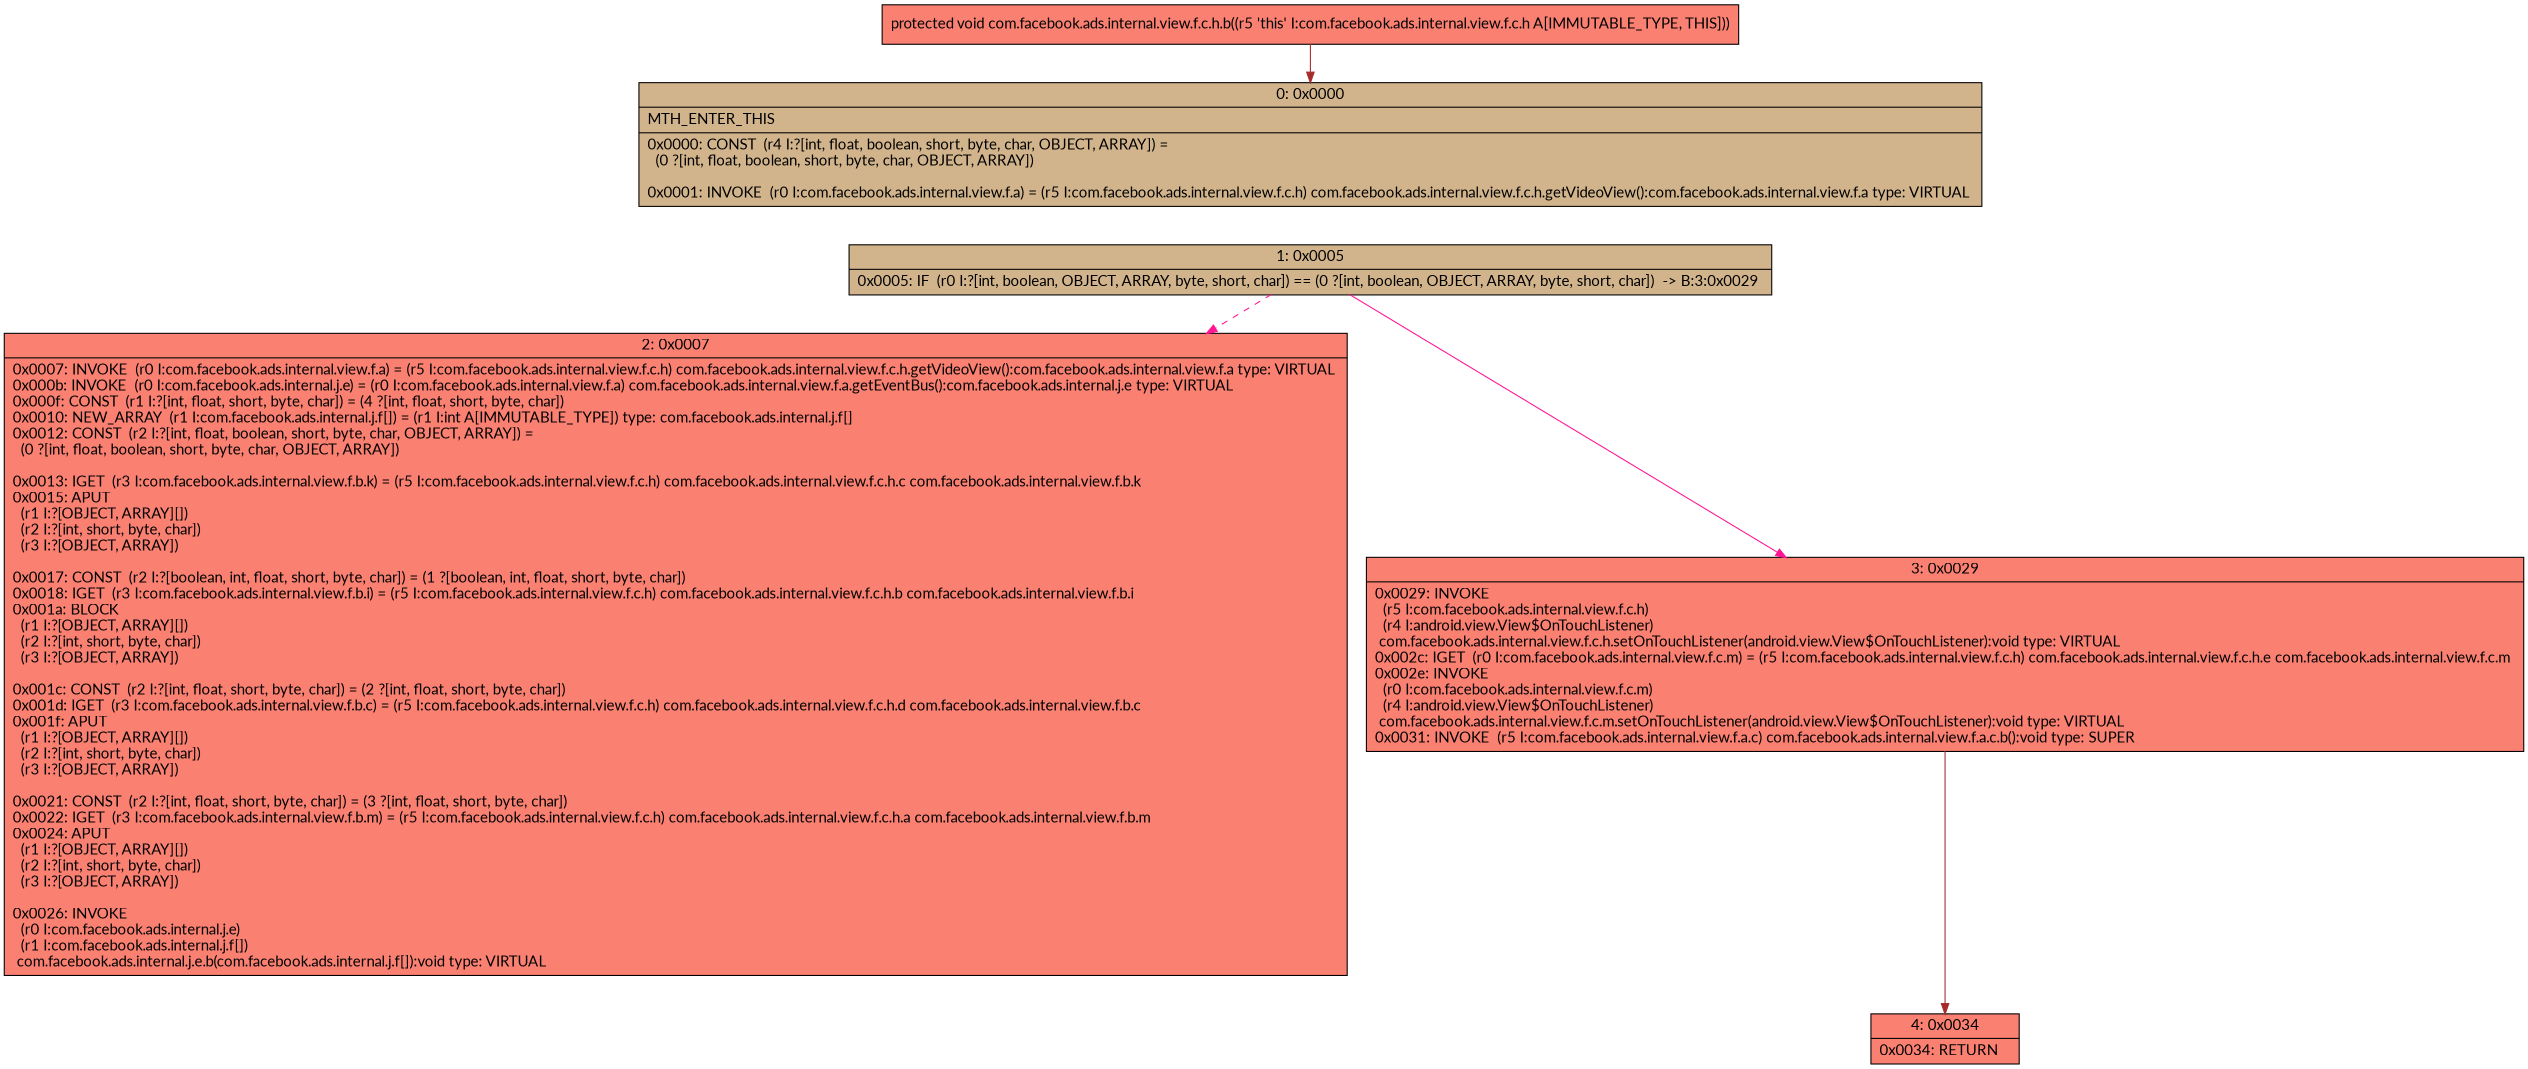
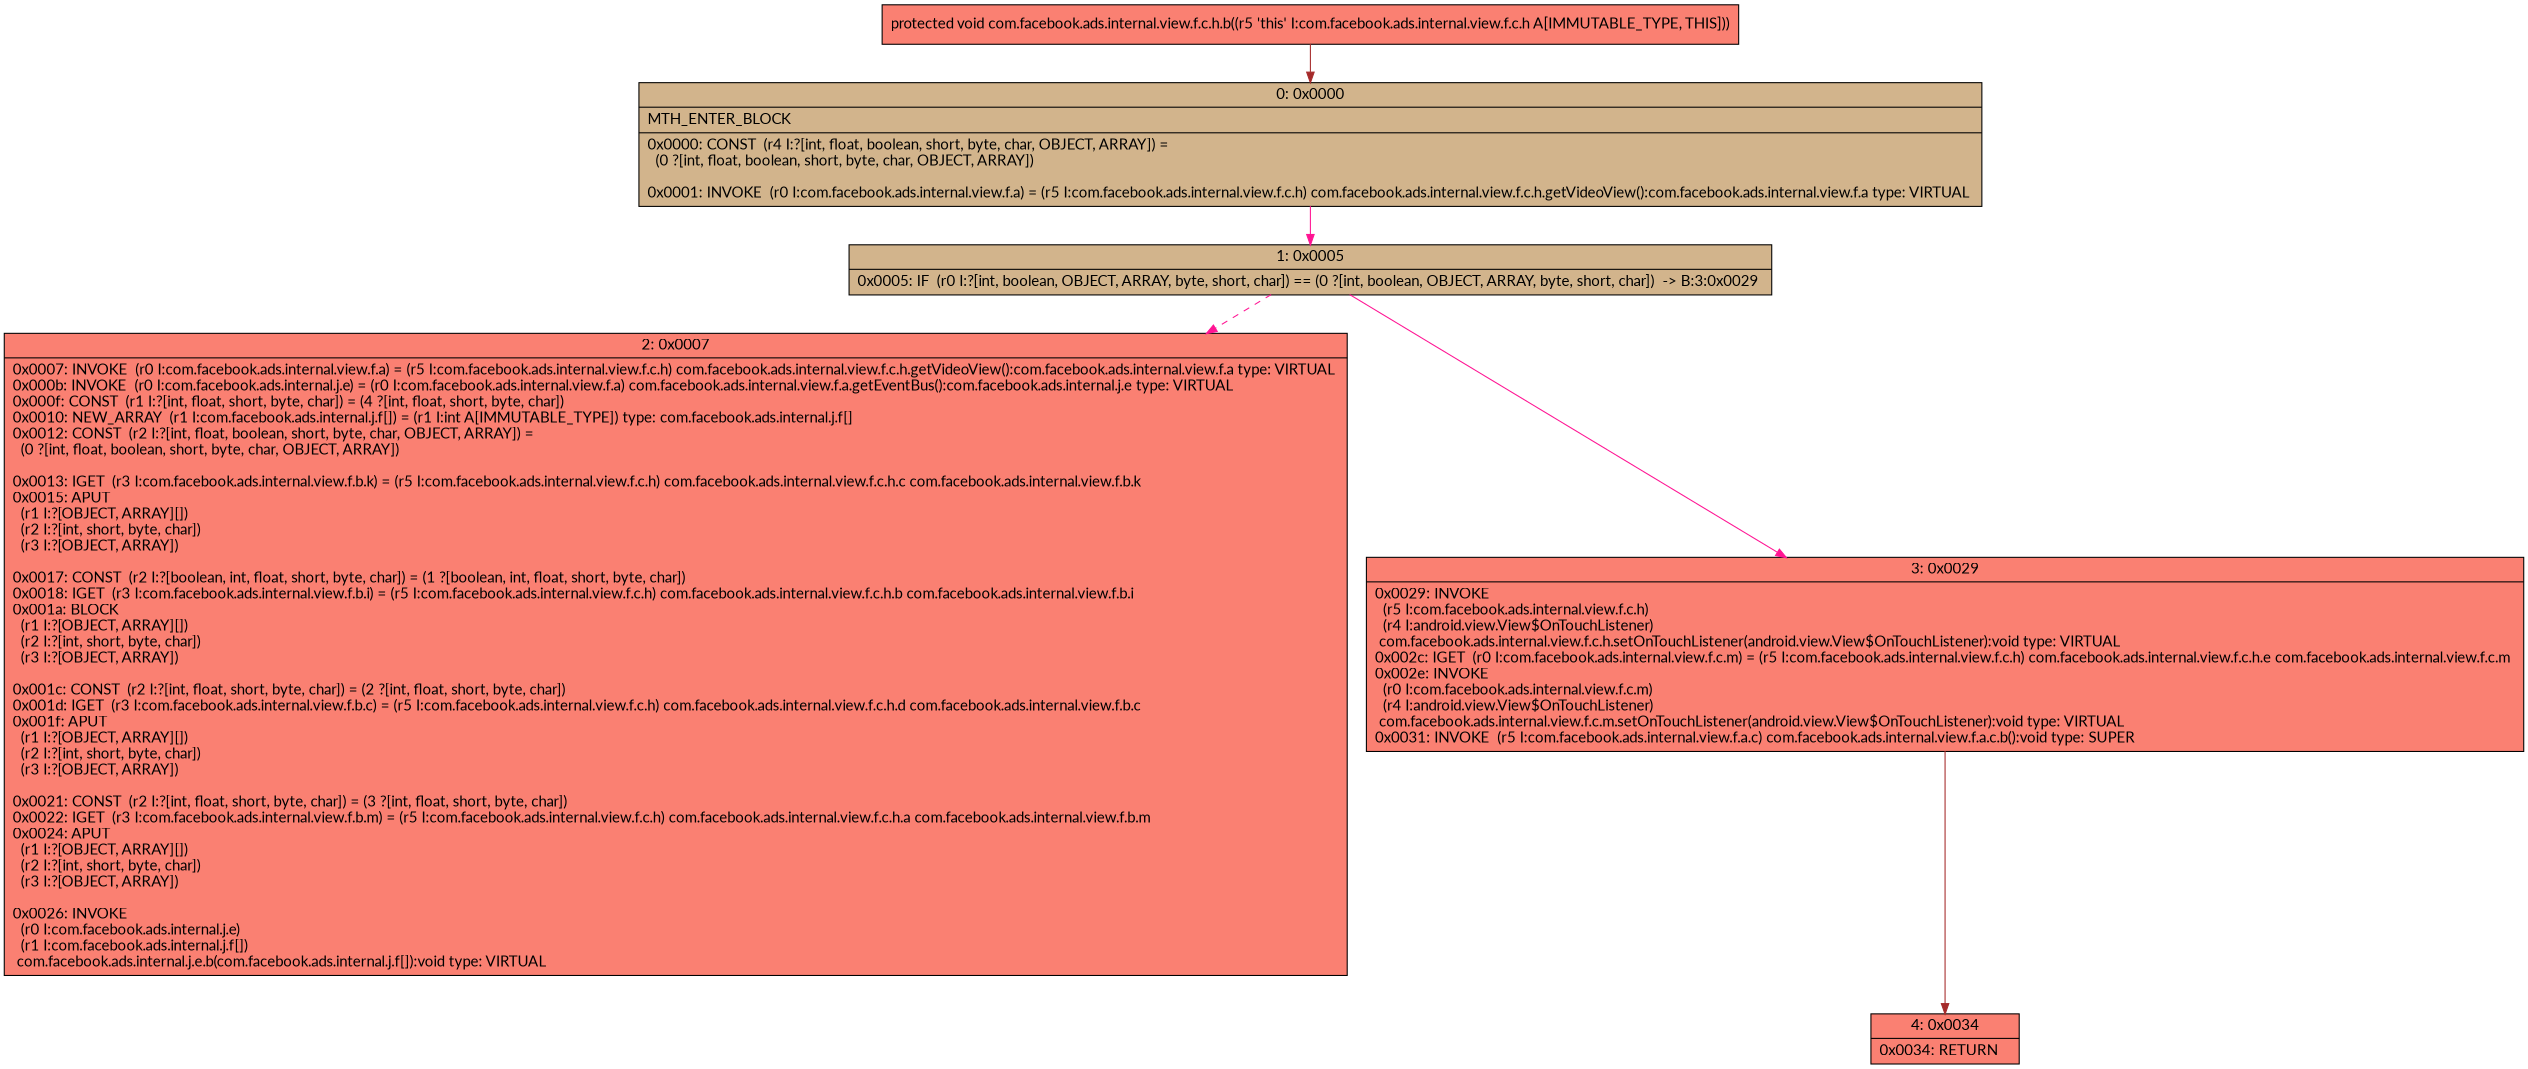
node "0: 0x0000": text "MTH_ENTER_THIS" -> "MTH_ENTER_BLOCK"
edge "0: 0x0000" -> "1: 0x0005": added
